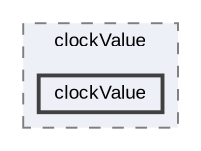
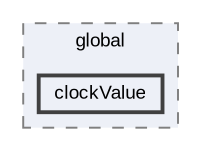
cluster "clockValue": label "clockValue" -> "global"
